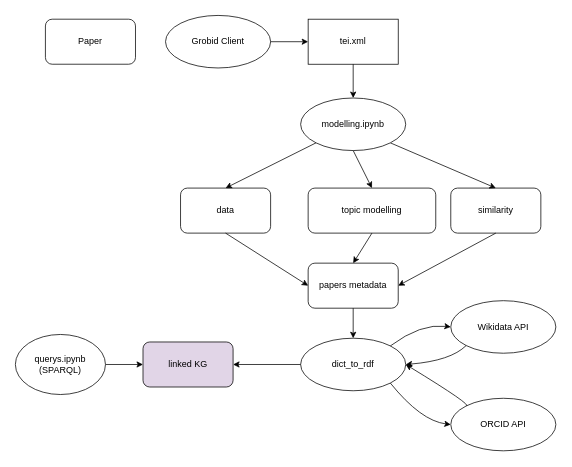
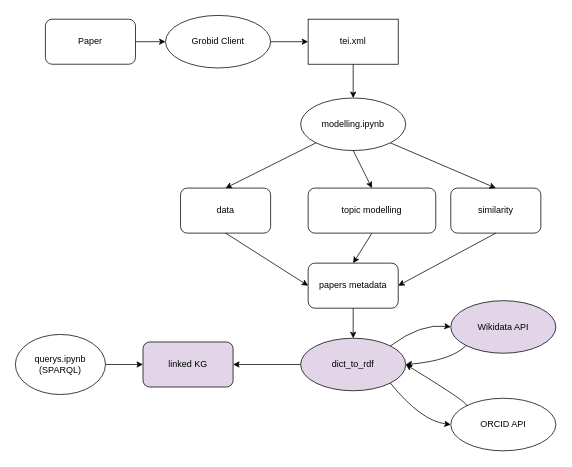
edge "Paper" -> "Grobid Client": added
node "Wikidata API": fillcolor #ffffff -> #e1d5e7
node "dict_to_rdf": fillcolor #ffffff -> #e1d5e7
